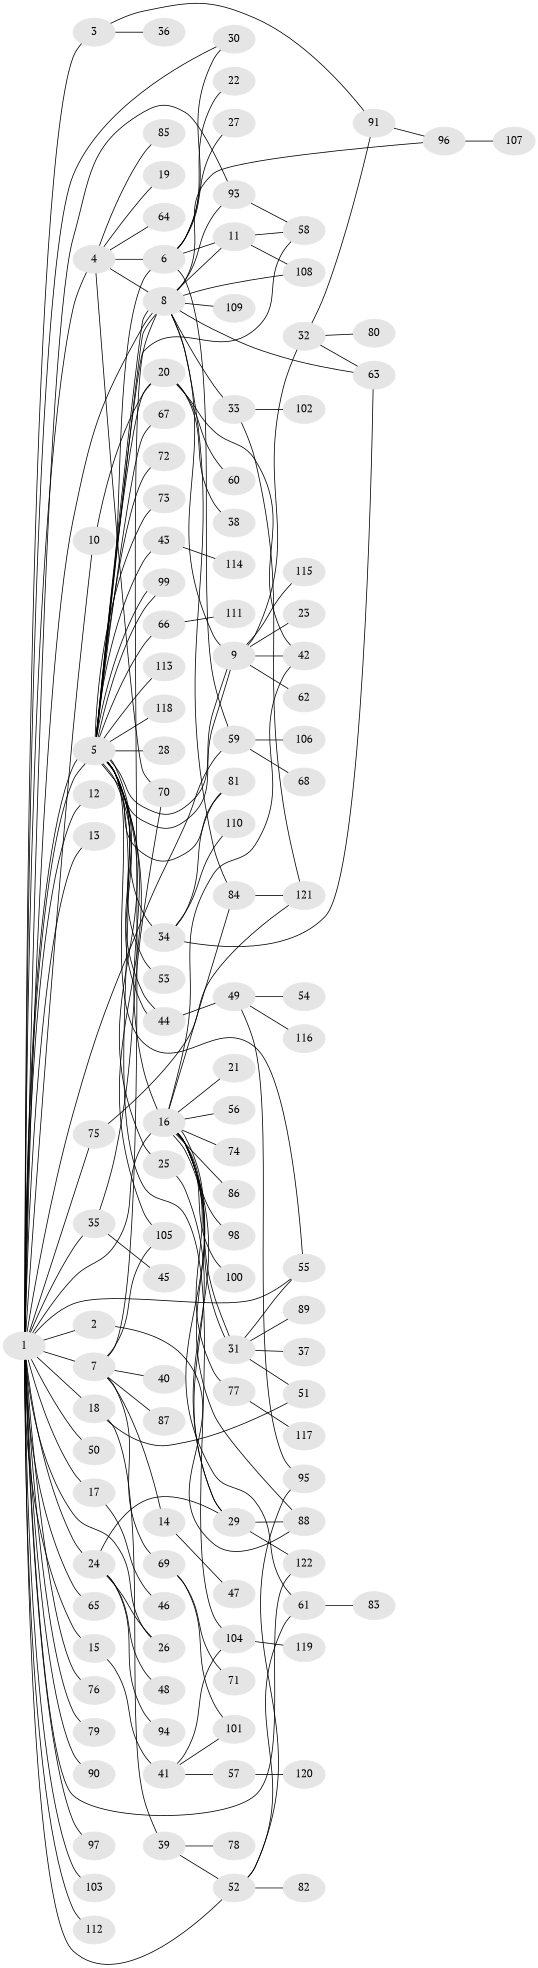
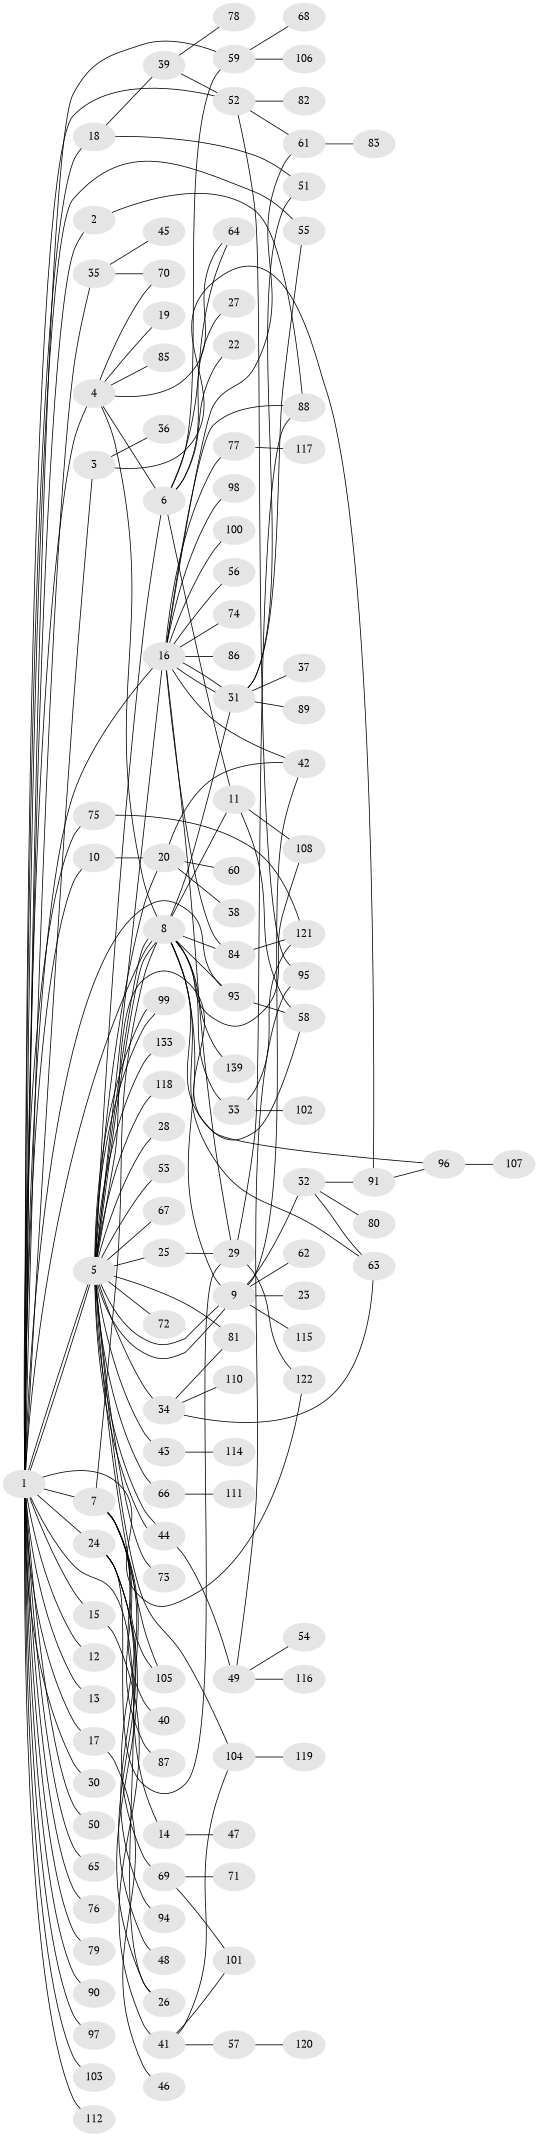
edge "30" -- "6": now "64" -- "6"
node "109": label "109" -> "139"
node "113": label "113" -> "133"
edge "31" -- "8": added
edge "5" -- "55": removed
node "21": removed
